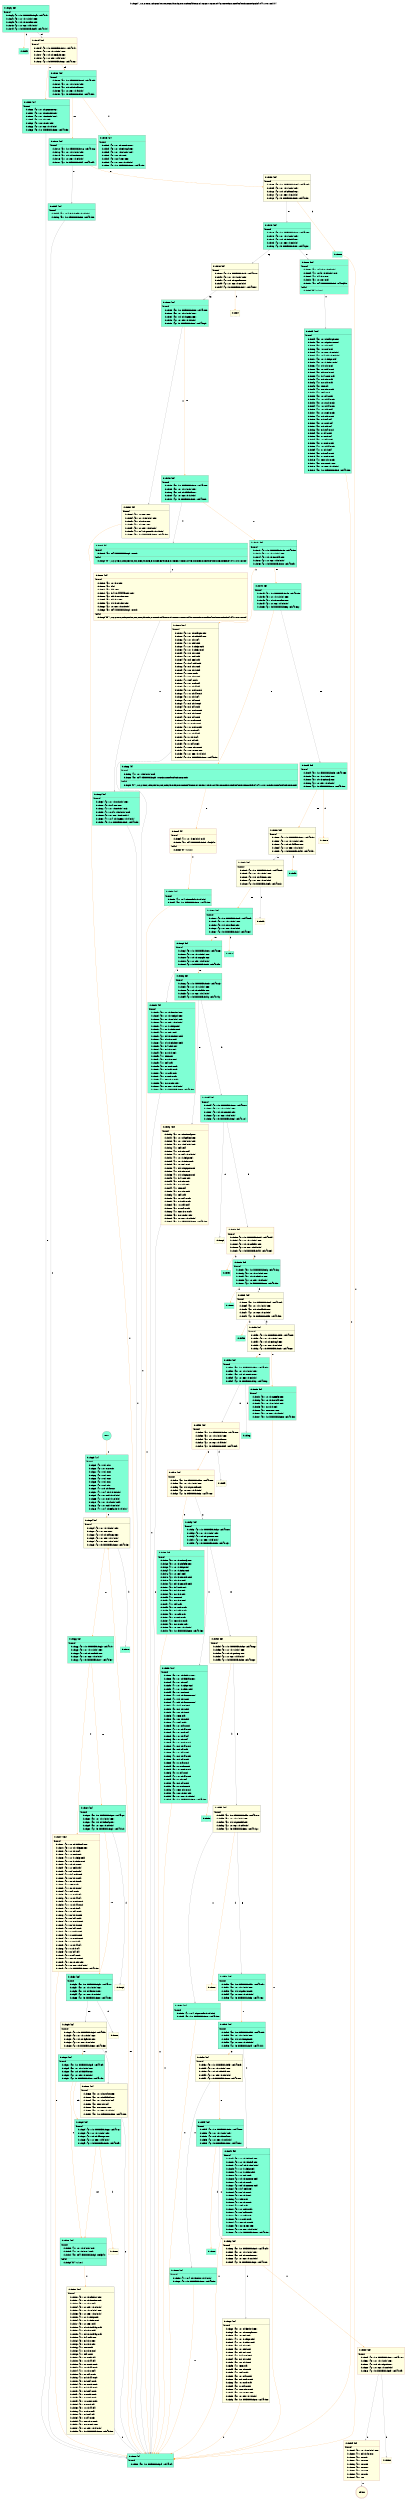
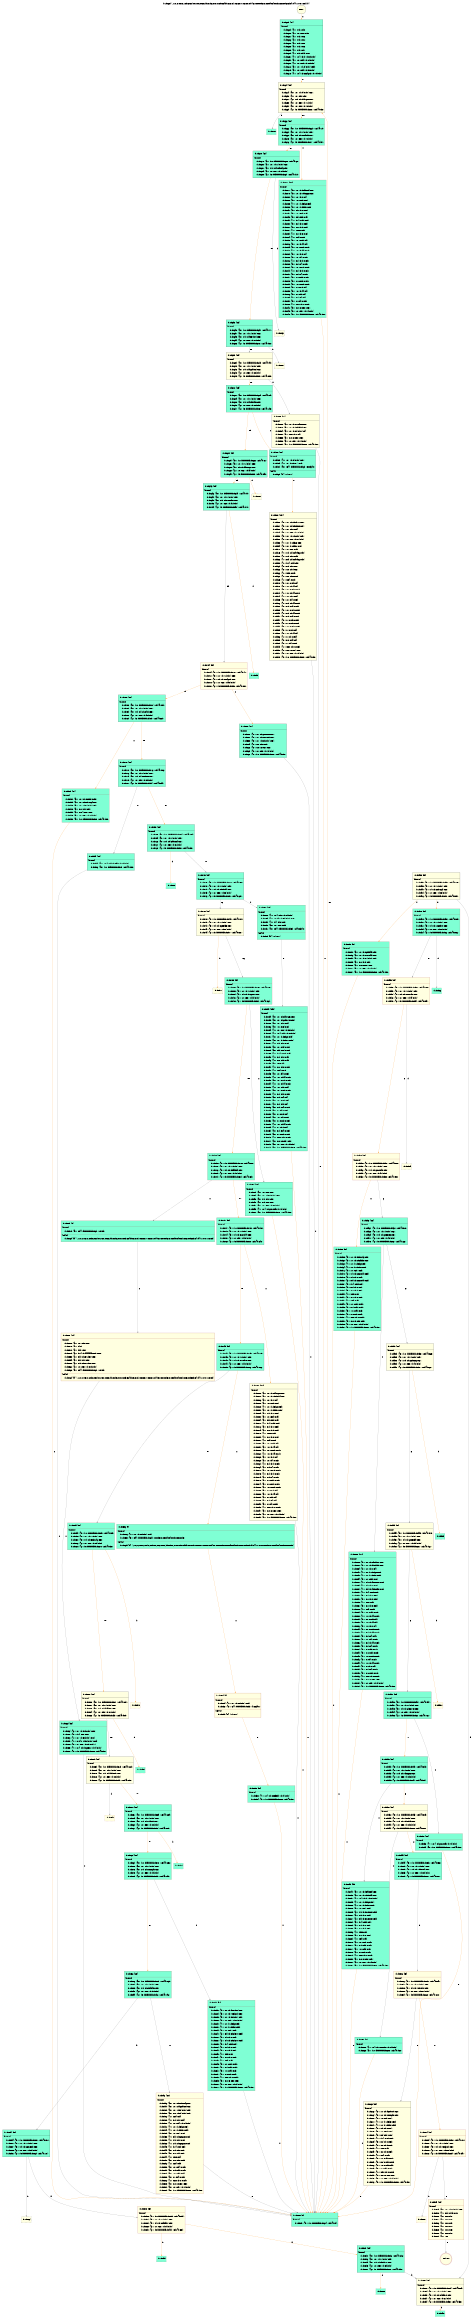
node "0x40175a [25]": fillcolor lightyellow -> aquamarine
node "0x401e8d [25]": fillcolor lightyellow -> aquamarine
edge "0x4018ea [25]" -> "0x401903 [25]": reversed
edge "0x4023ae" -> "0x4023c8 [5]": now "0x401bcb [27]" -> "0x4023c8 [5]"
node "Entry": fillcolor aquamarine -> lightyellow
node "0x402177 [134]": fillcolor lightyellow -> aquamarine
edge "0x401999 [25]" -> "0x401d52 [12]": now "0x4019b2 [25]" -> "0x401d52 [12]"
edge "0x4016dd [25]" -> "0x401b15 [13]": now "0x4016dd [25]" -> "0x4016f6 [25]"
node "0x401ec4": removed
